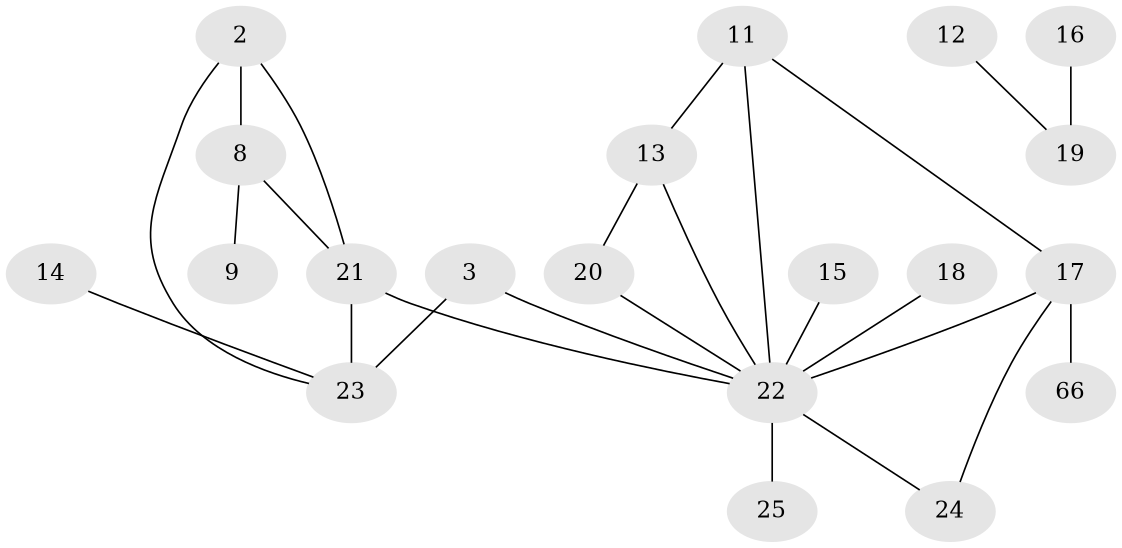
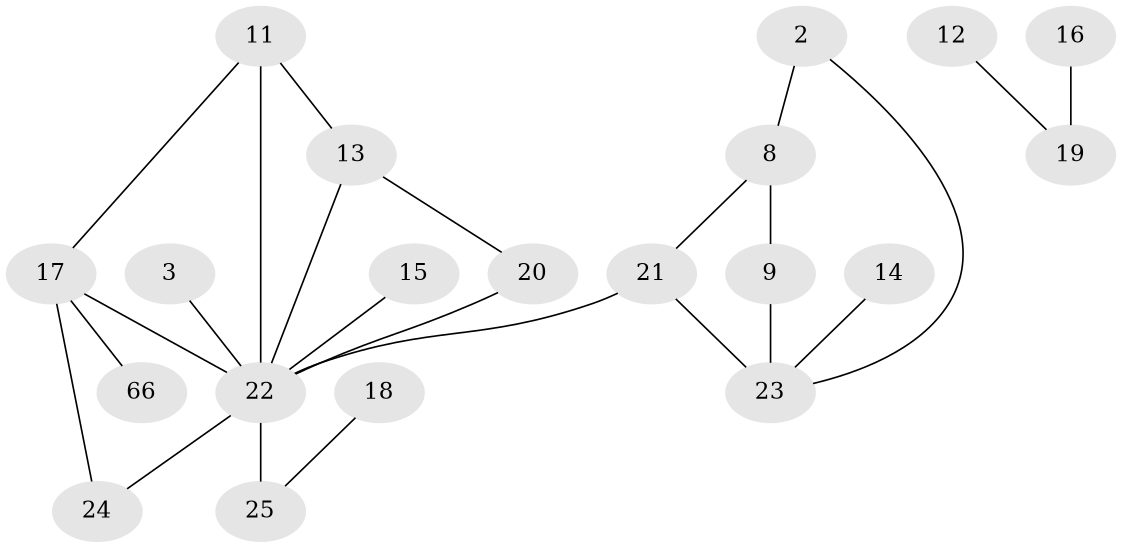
edge "2" -- "21": removed
edge "3" -- "23": now "9" -- "23"
edge "18" -- "22": now "18" -- "25"
